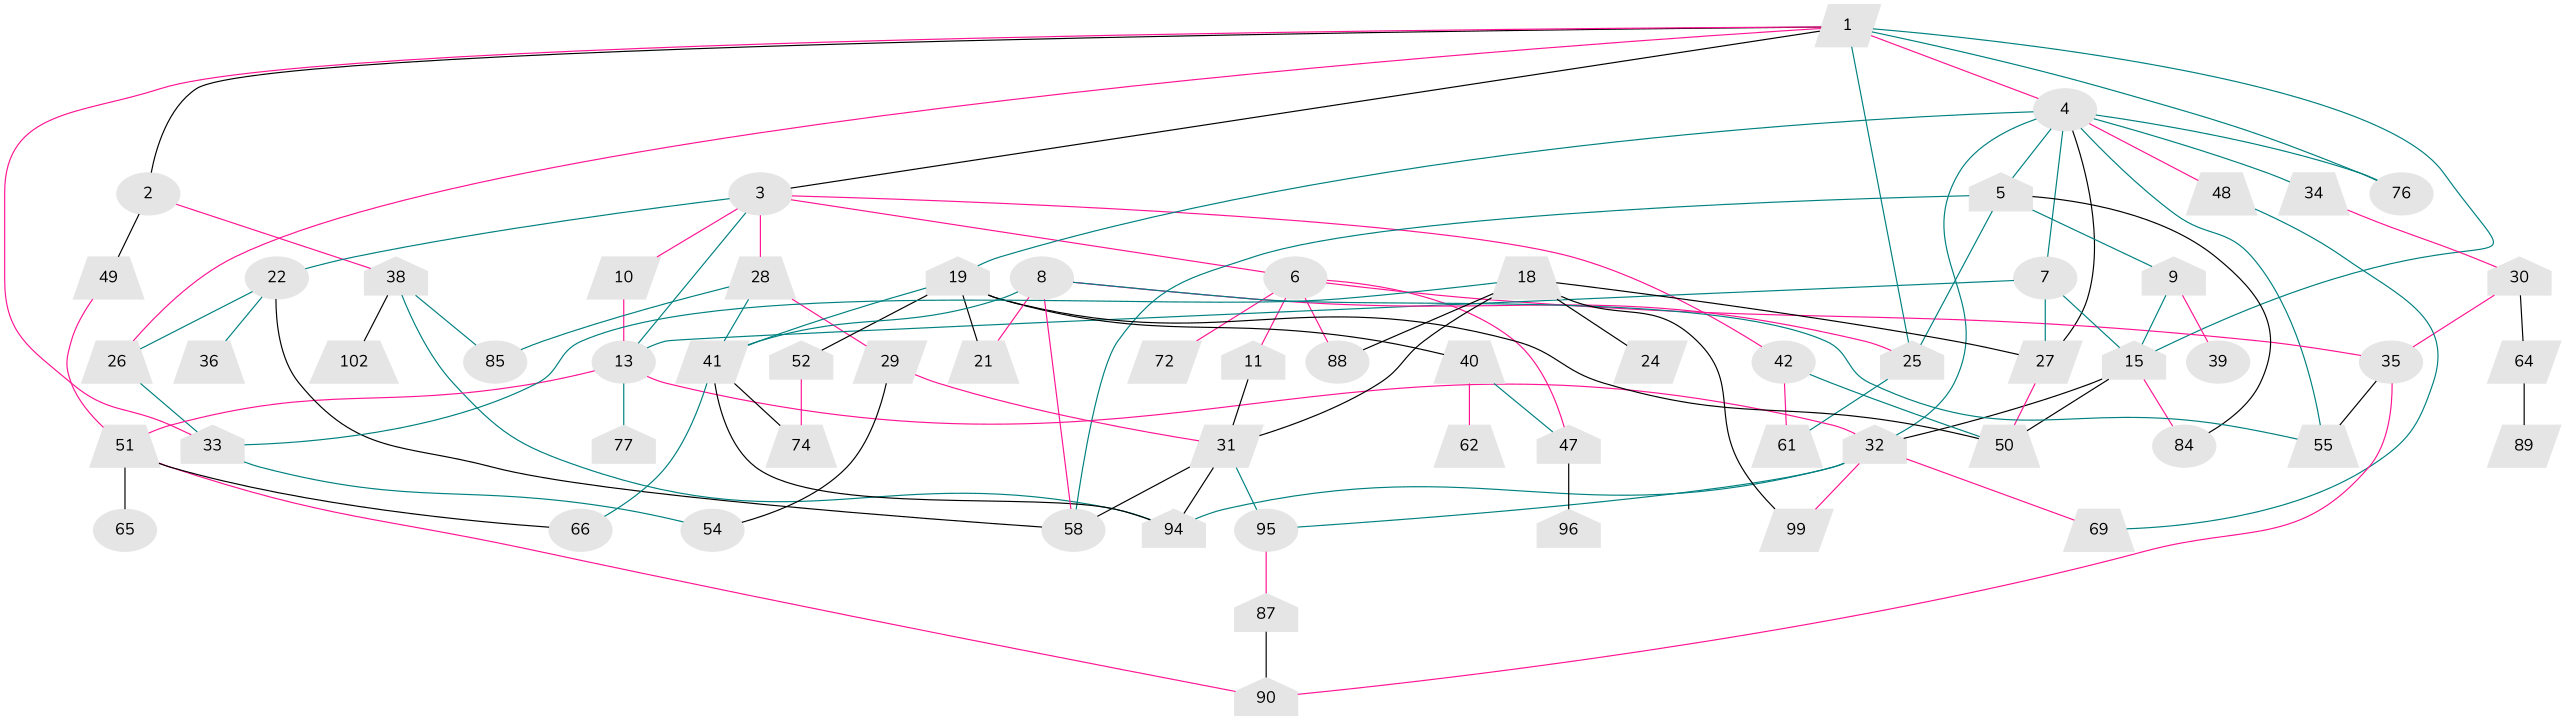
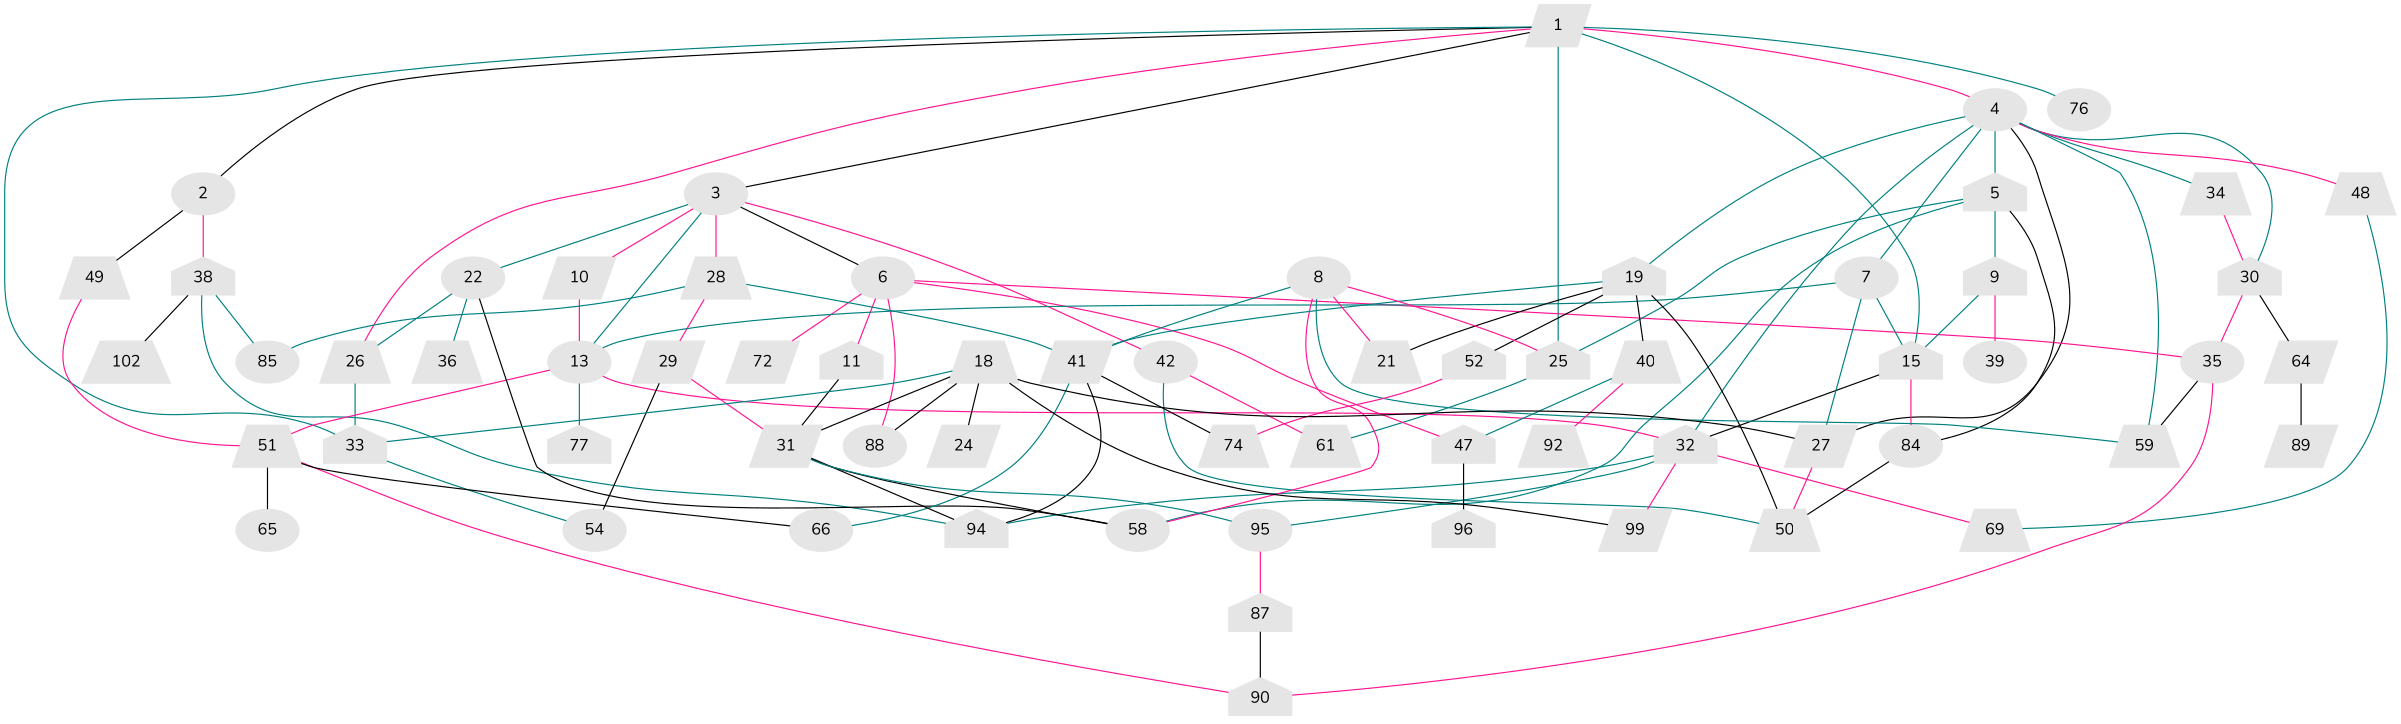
edge "1" -- "33": color deeppink -> teal
edge "4" -- "76": now "4" -- "30"
edge "3" -- "6": color deeppink -> black
edge "15" -- "50": now "84" -- "50"
node "62": label "62" -> "92"
node "55": label "55" -> "59"
